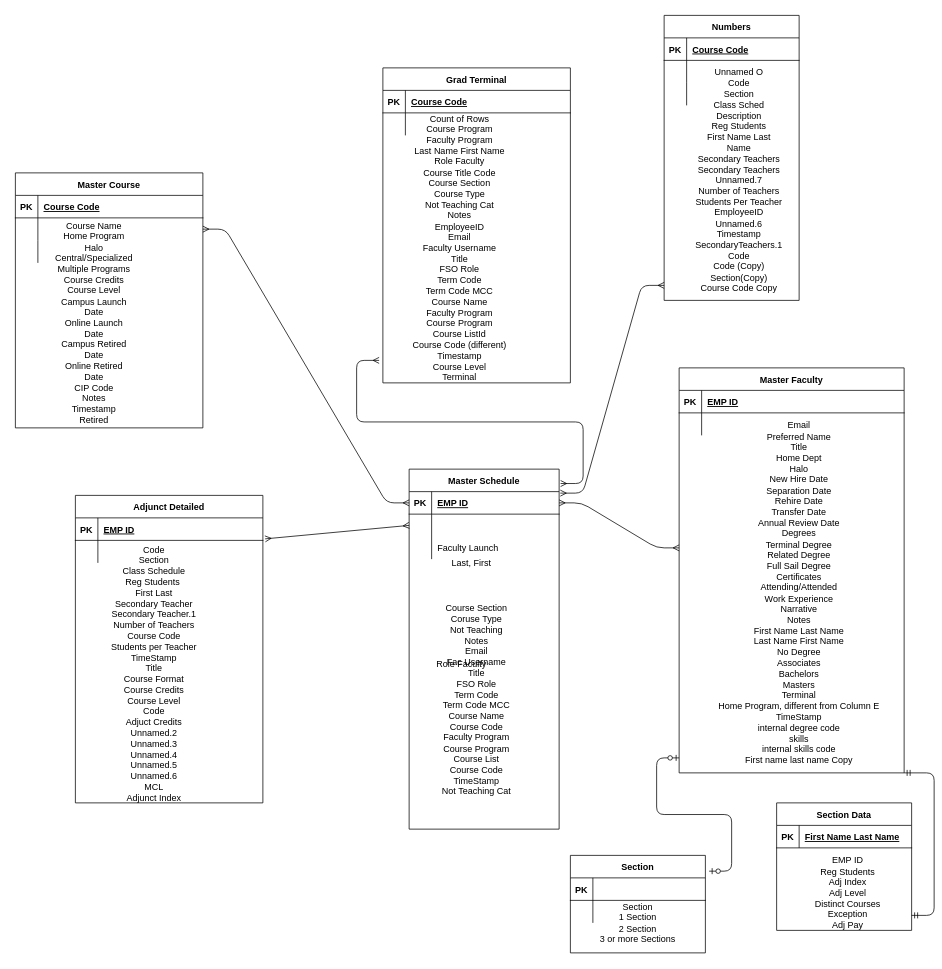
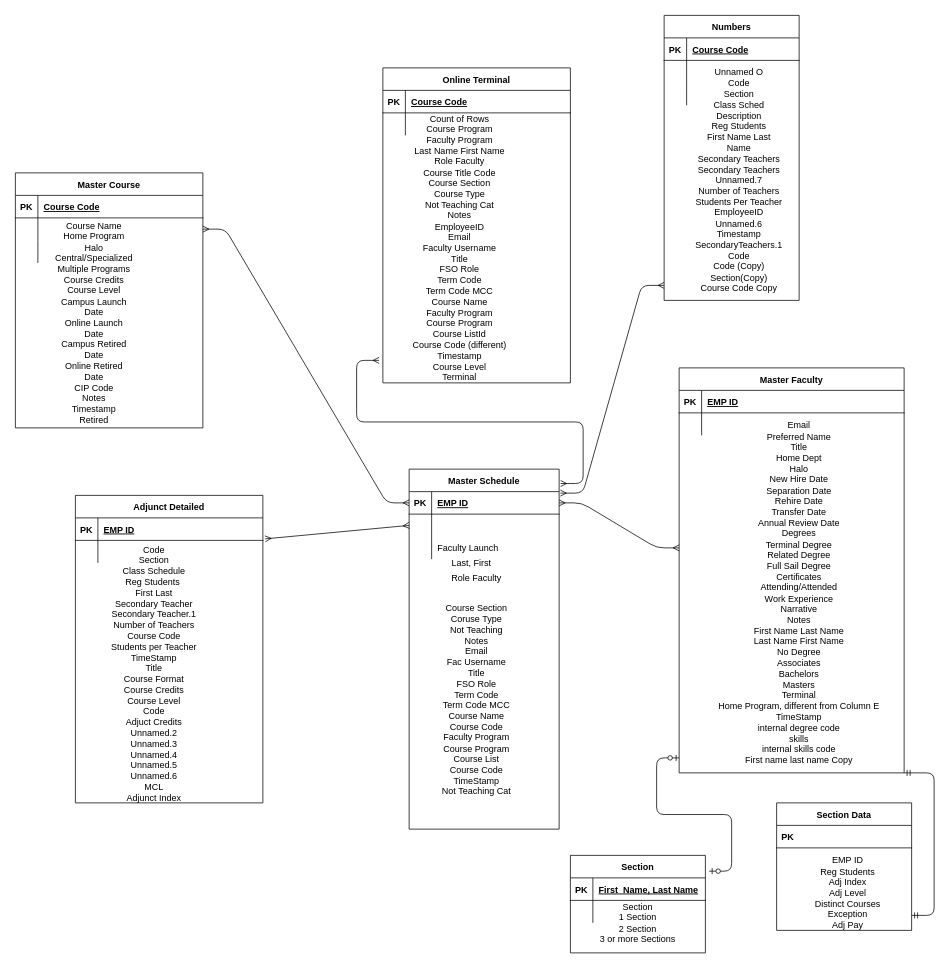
node "Grad Terminal": label "Grad Terminal" -> "Online Terminal"
node "Role Faculty": moved (462, 664) -> (477, 578)
node "First Name Last Name": removed
node "First Name, Last Name": added
